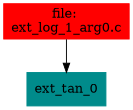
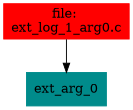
node "ext_tan_0": label "ext_tan_0" -> "ext_arg_0"
